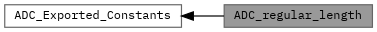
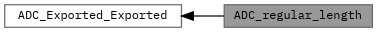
node "ADC_Exported_Constants": label "ADC_Exported_Constants" -> "ADC_Exported_Exported"
